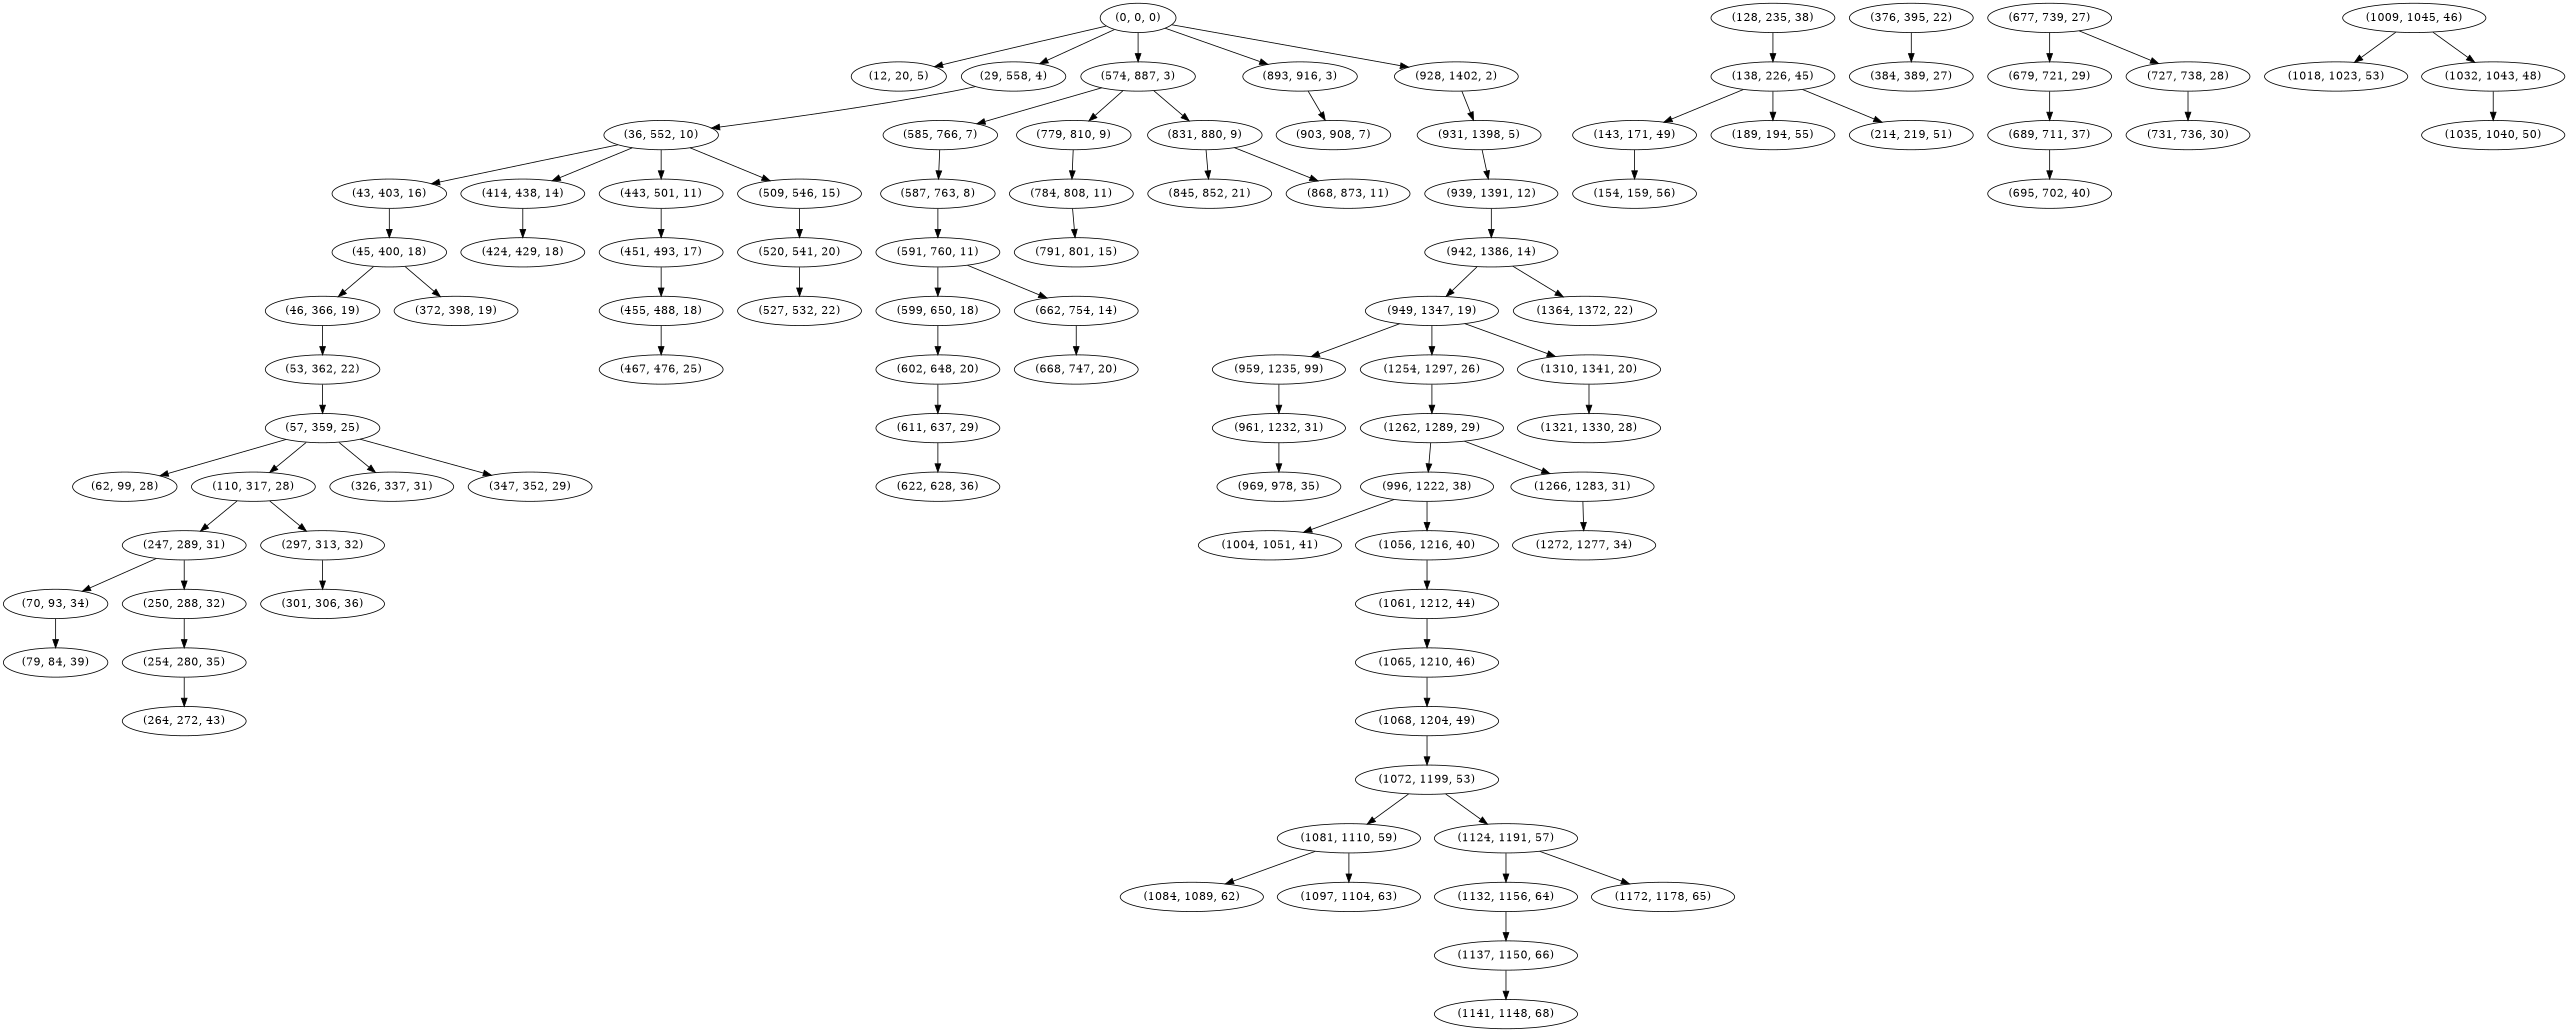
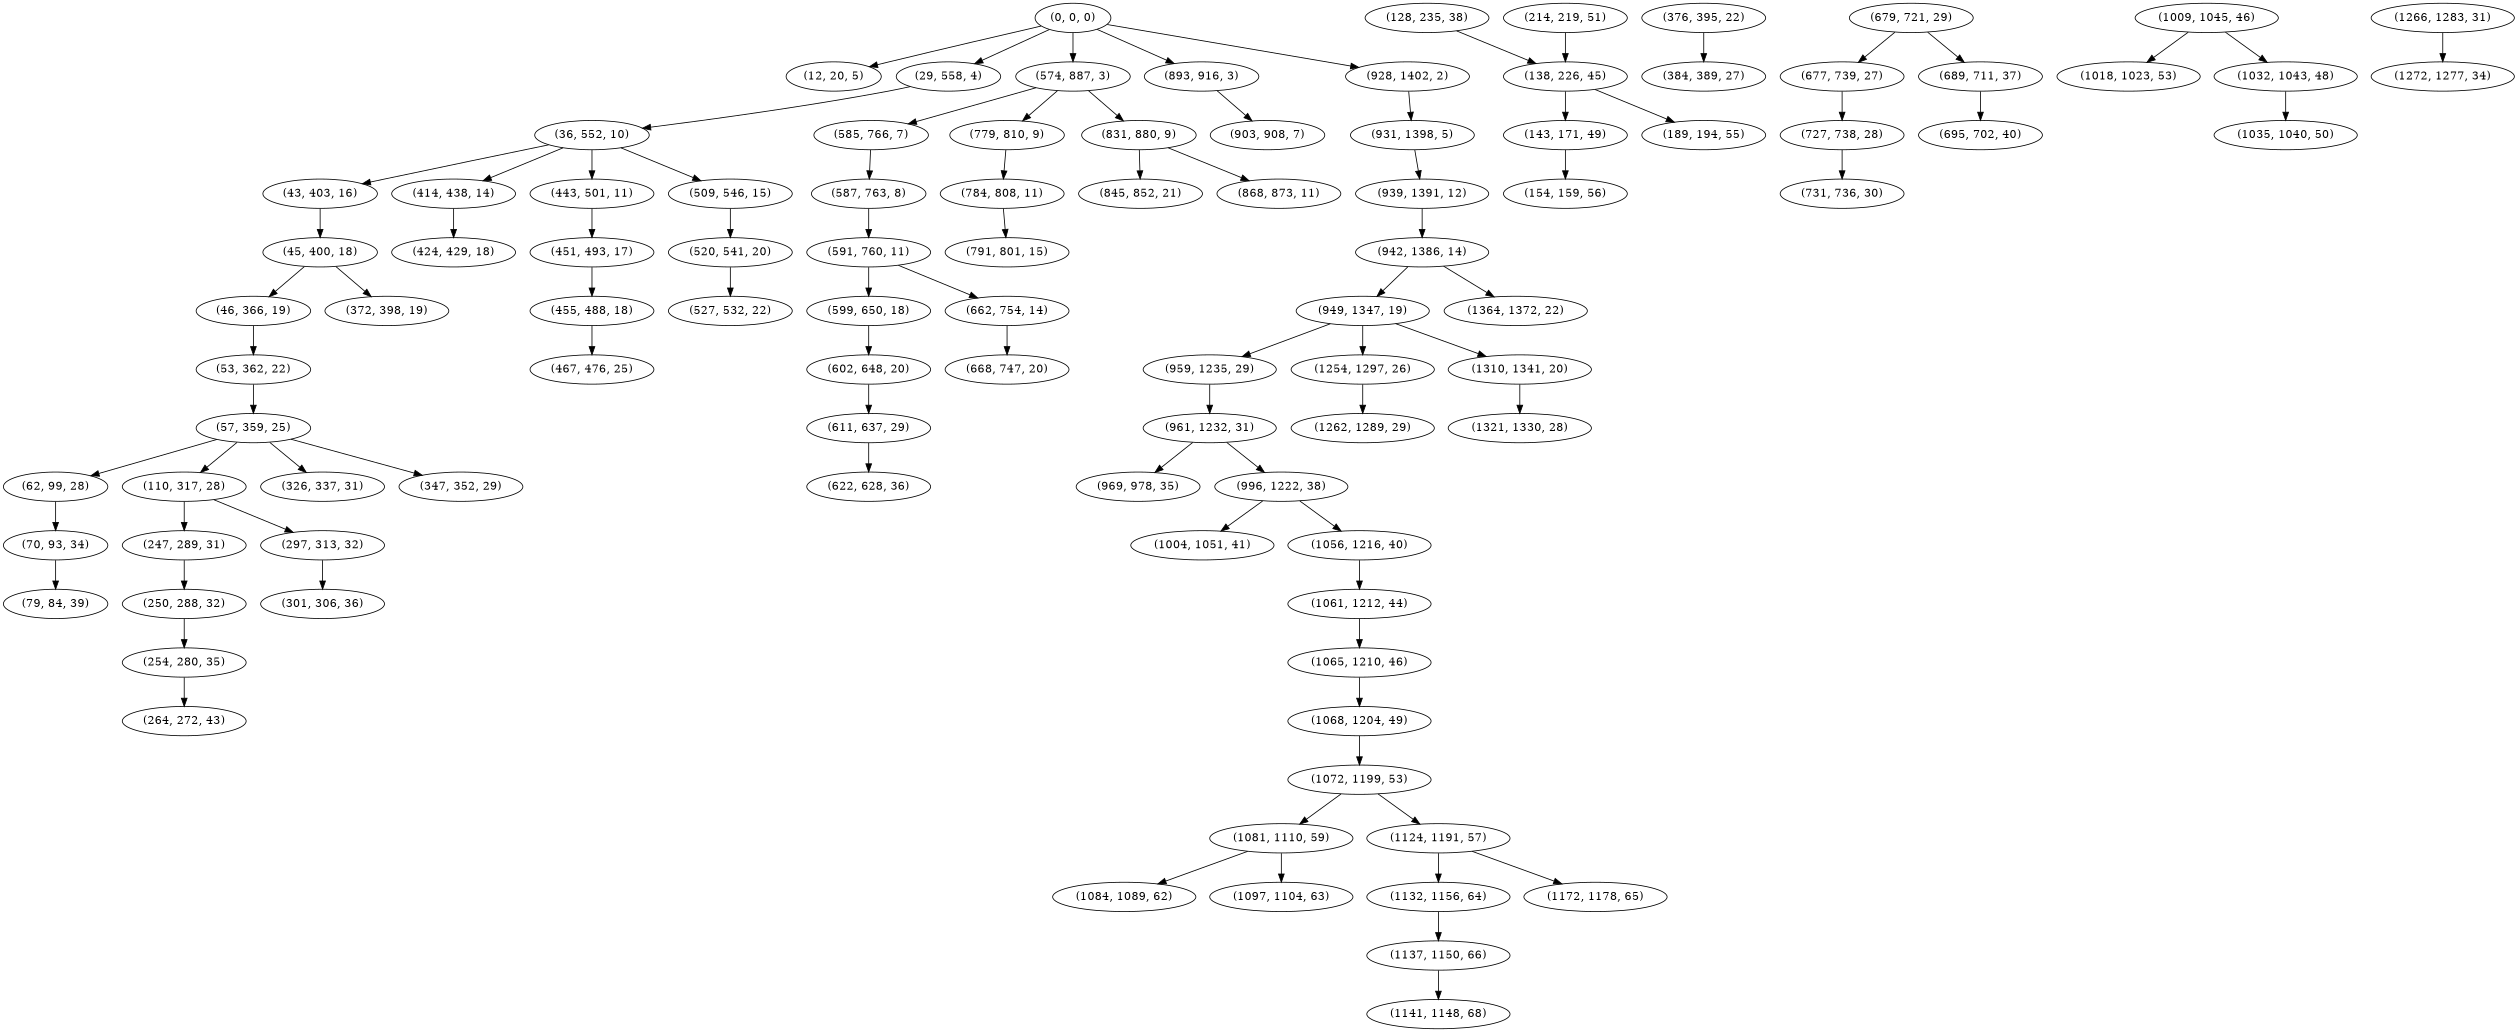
edge "(677, 739, 27)" -> "(679, 721, 29)": reversed
edge "(138, 226, 45)" -> "(214, 219, 51)": reversed
node "(959, 1235, 99)": label "(959, 1235, 99)" -> "(959, 1235, 29)"
edge "(1262, 1289, 29)" -> "(996, 1222, 38)": now "(961, 1232, 31)" -> "(996, 1222, 38)"
edge "(1262, 1289, 29)" -> "(1266, 1283, 31)": removed
edge "(247, 289, 31)" -> "(70, 93, 34)": now "(62, 99, 28)" -> "(70, 93, 34)"
